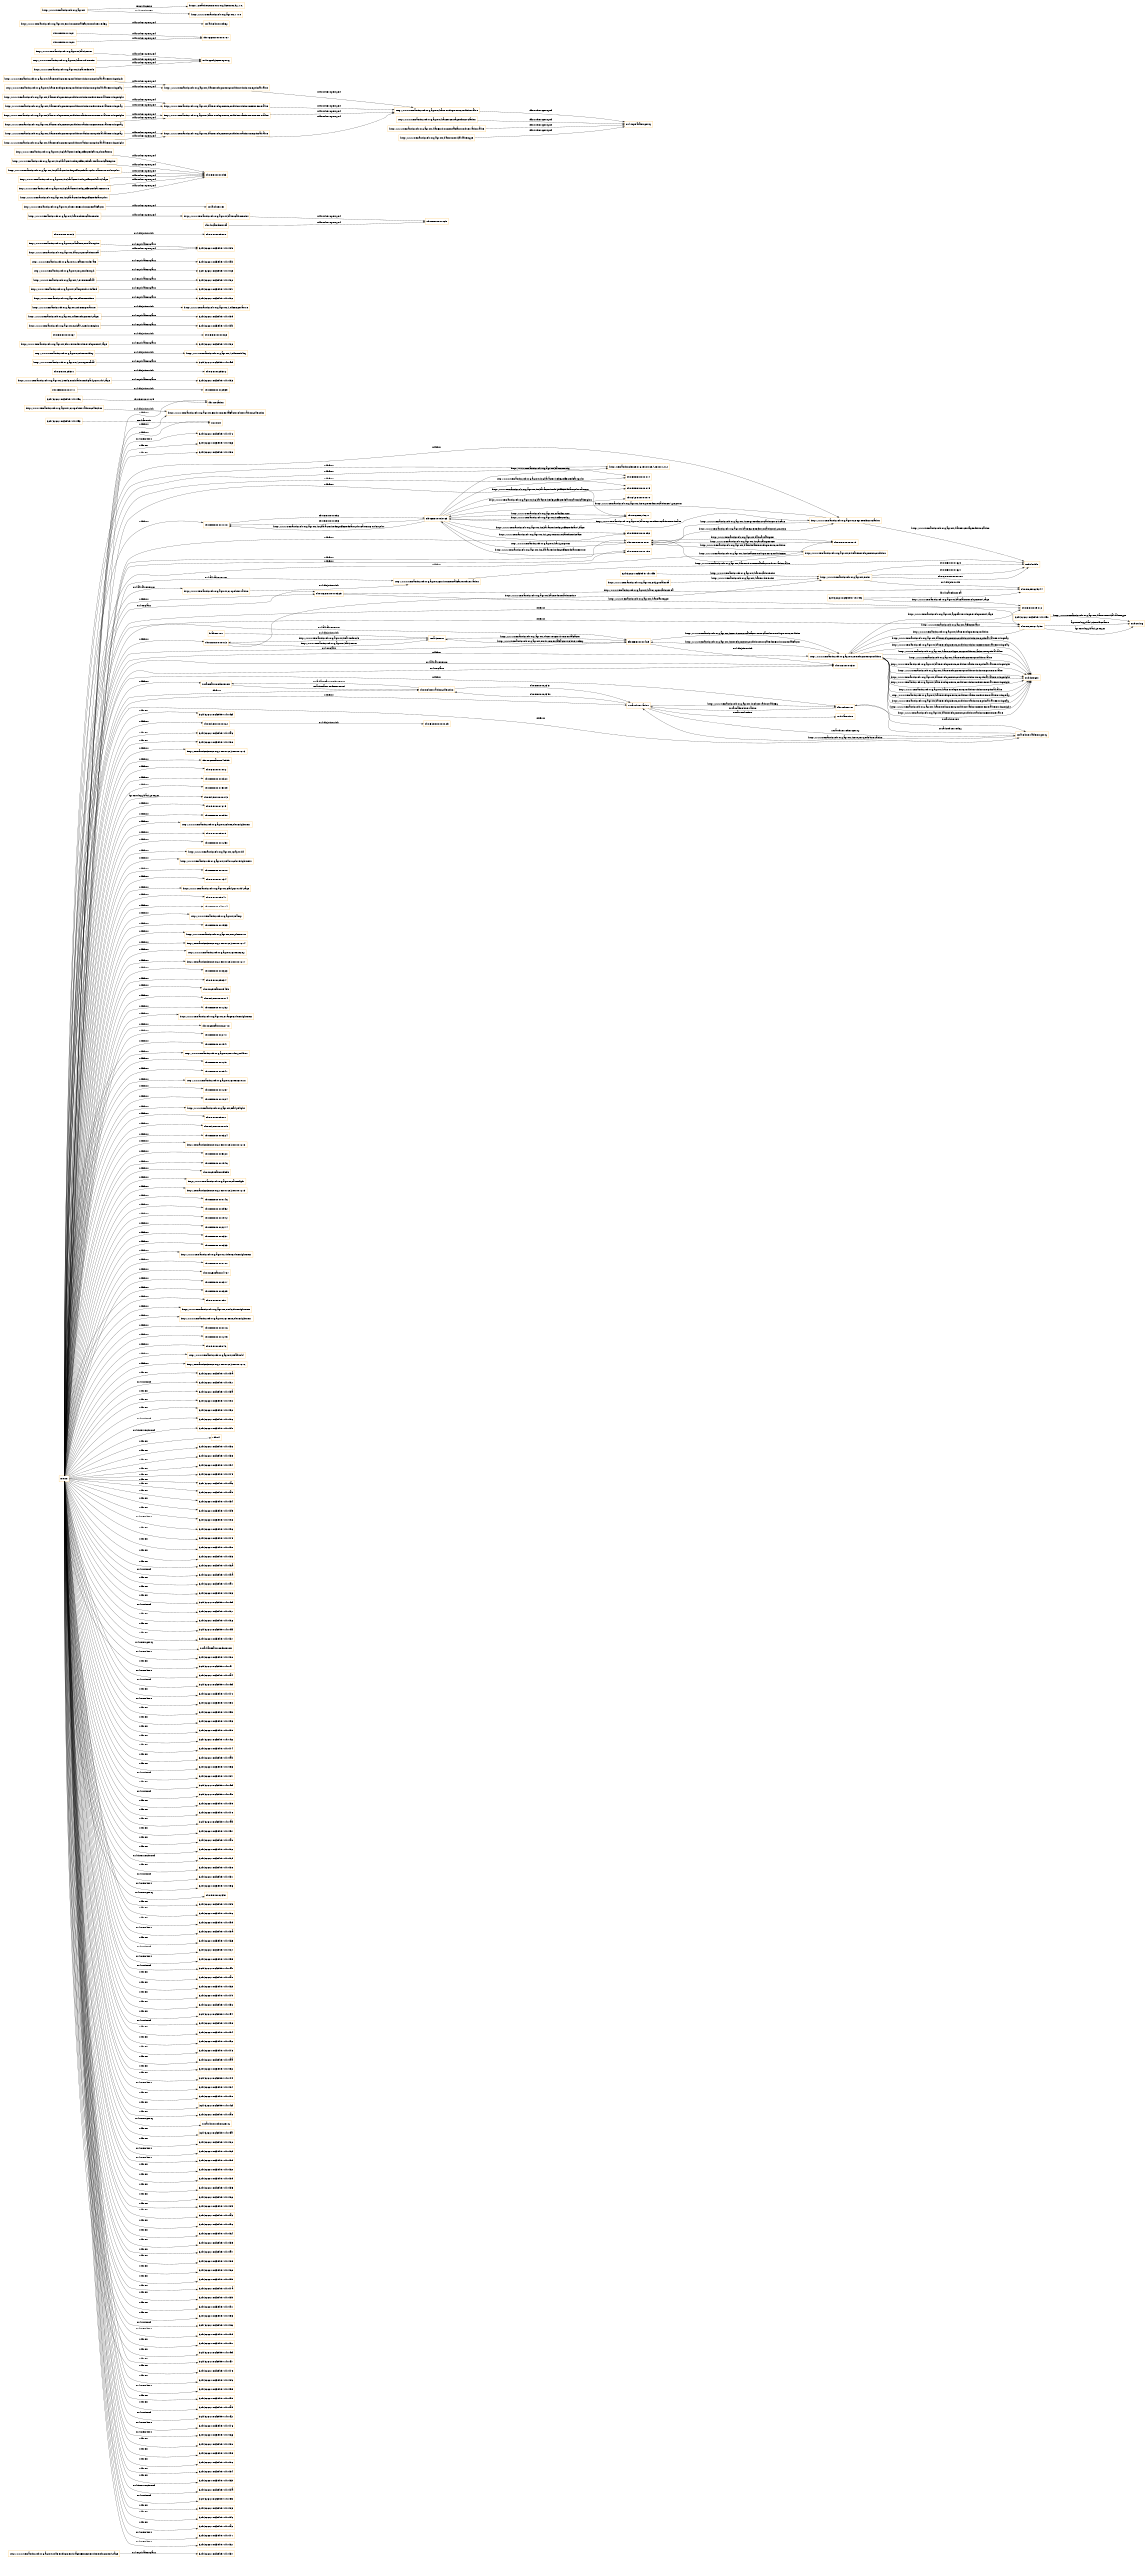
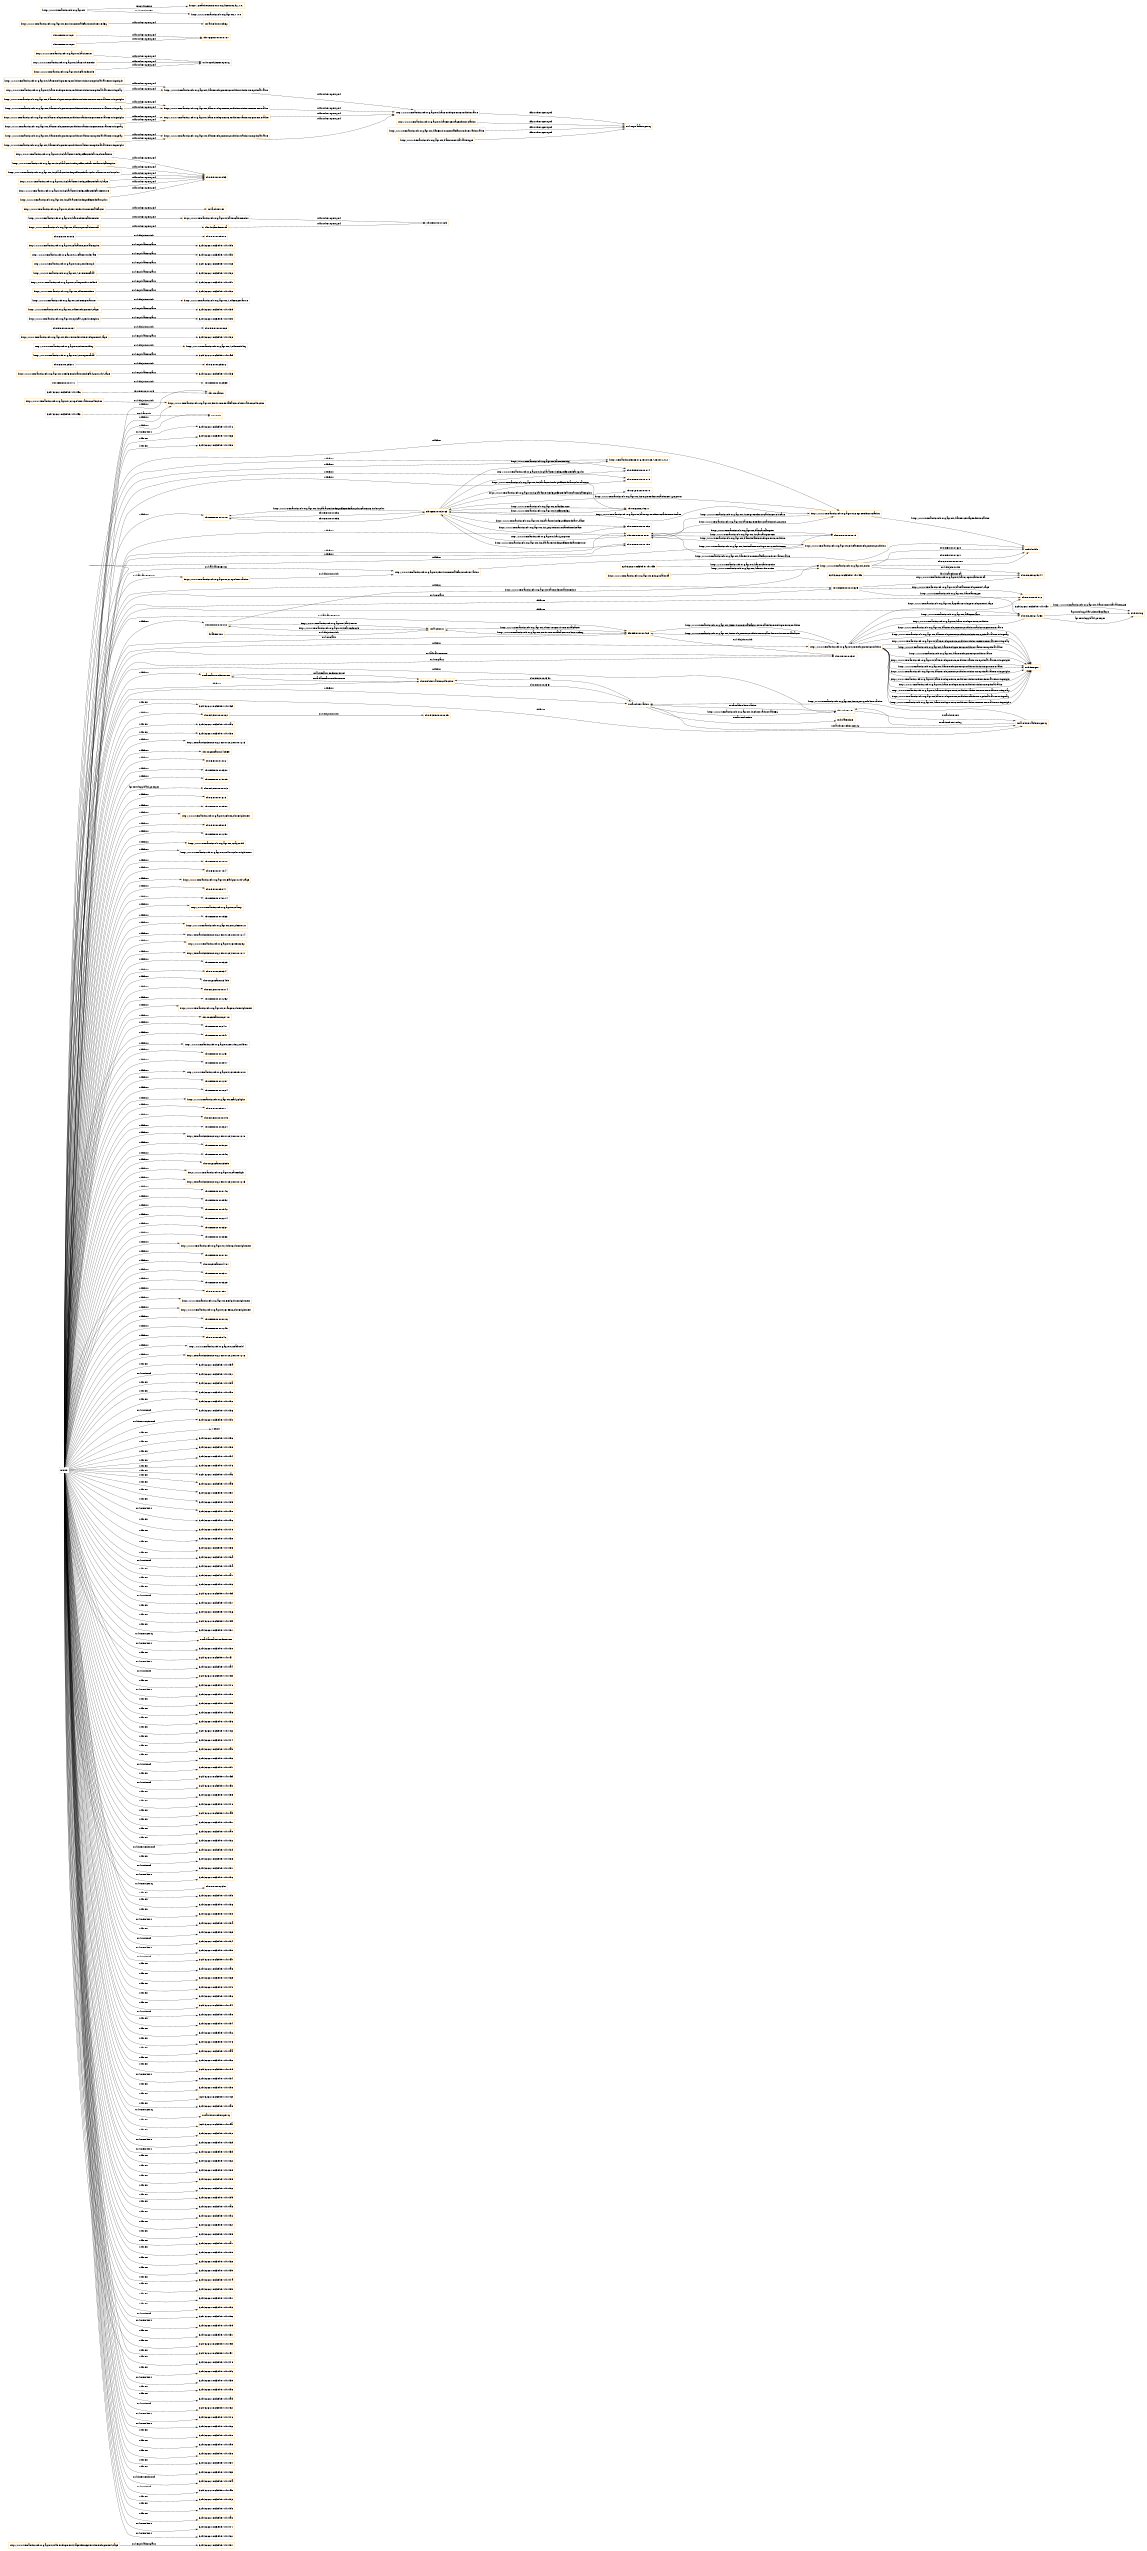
edge "http://www.semanticweb.org/agrots/hasCropLocationArea" -> "32f7326c:18cf39b971f:-7fd8": now "http://www.semanticweb.org/agrots/hasCropLocationArea" -> "dbo:locatedInArea"
edge "32f7326c:18cf39b971f:-7ffc" -> "obo:PO_0009012": now "obo:AGRO_00000325" -> "obo:PO_0009012"
